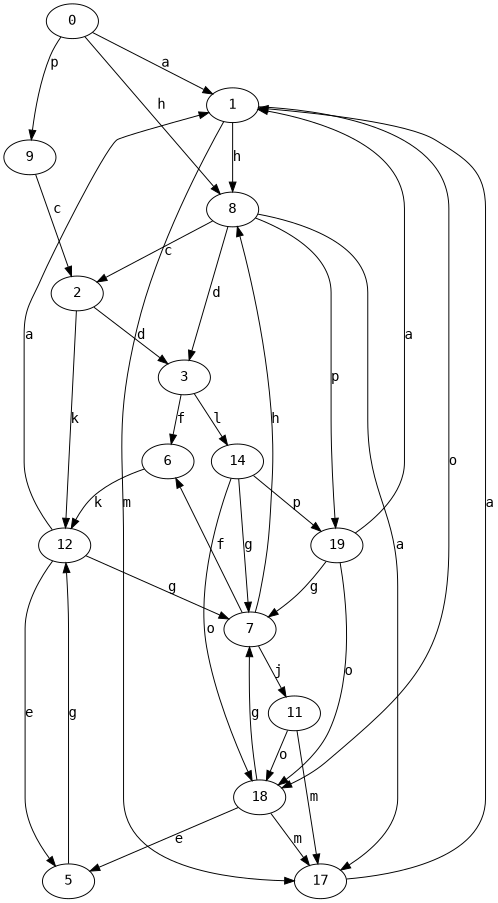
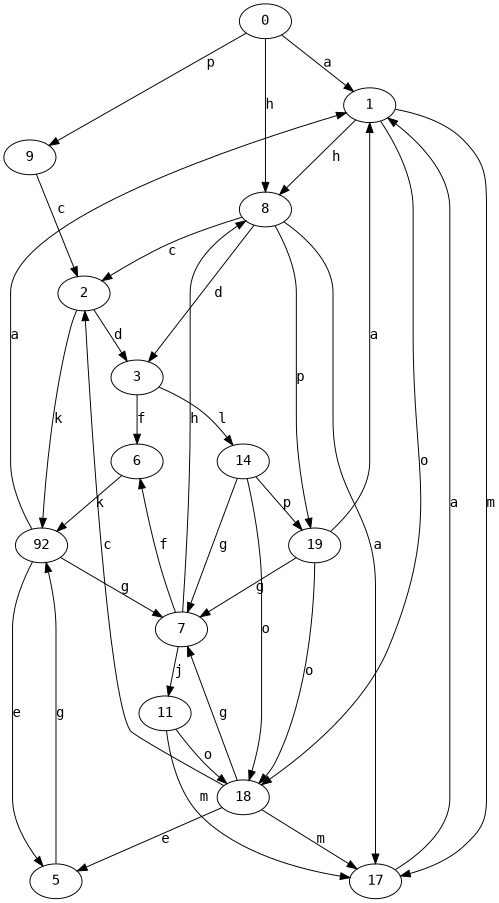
node "12": label "12" -> "92"
edge "18" -> "2": added, label "c"
